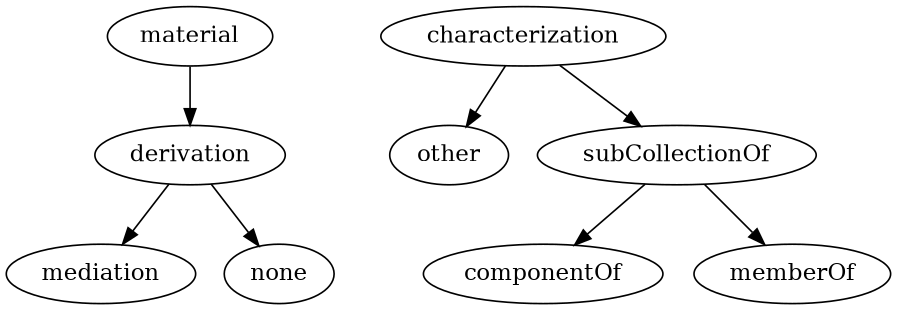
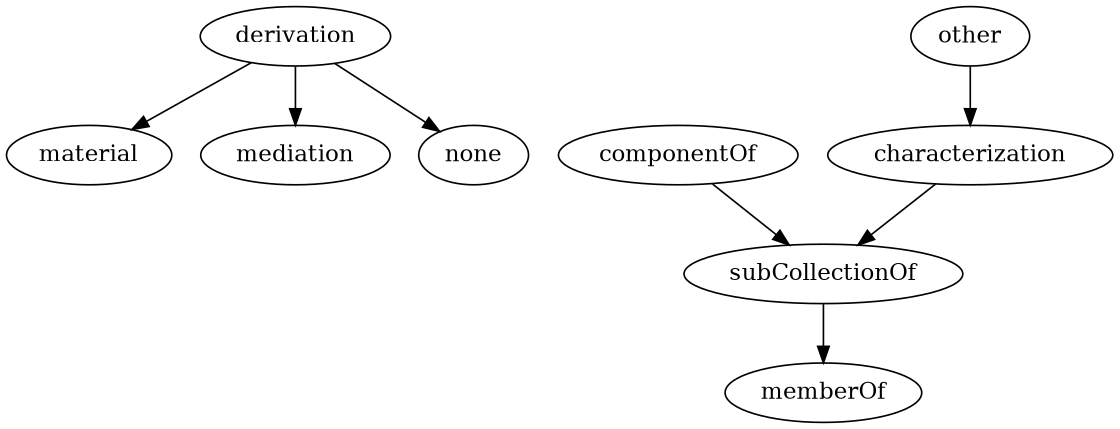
edge "material" -> "derivation": reversed
edge "characterization" -> "other": reversed
edge "subCollectionOf" -> "componentOf": reversed
